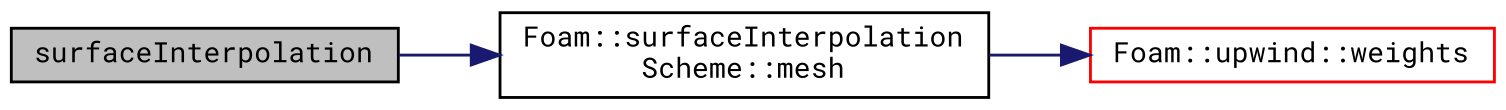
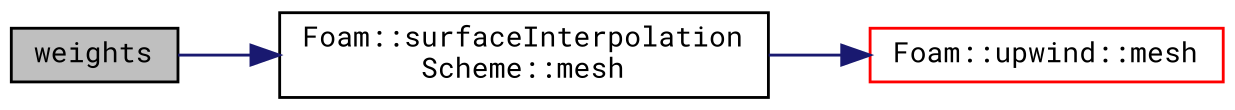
node "surfaceInterpolation": label "surfaceInterpolation" -> "weights"
node "Foam::upwind::weights": label "Foam::upwind::weights" -> "Foam::upwind::mesh"
